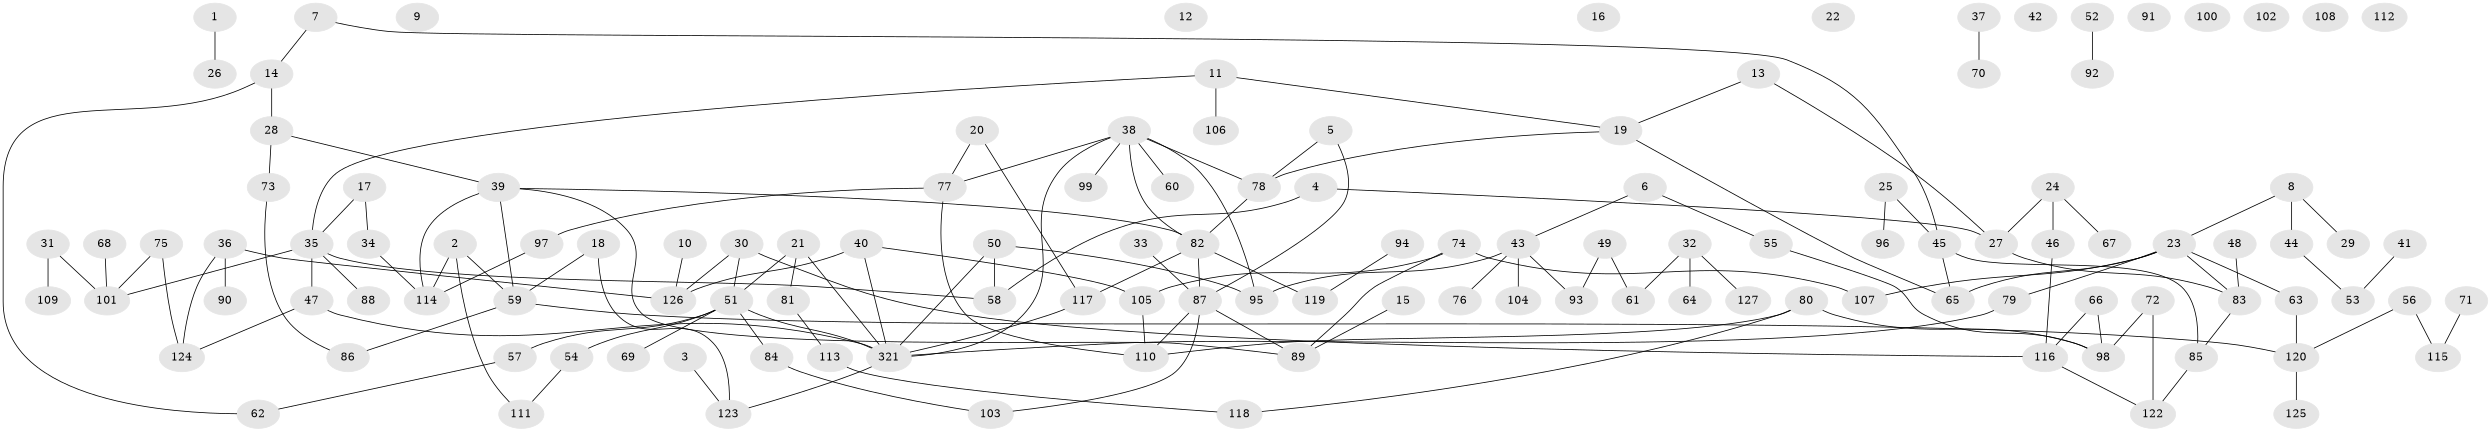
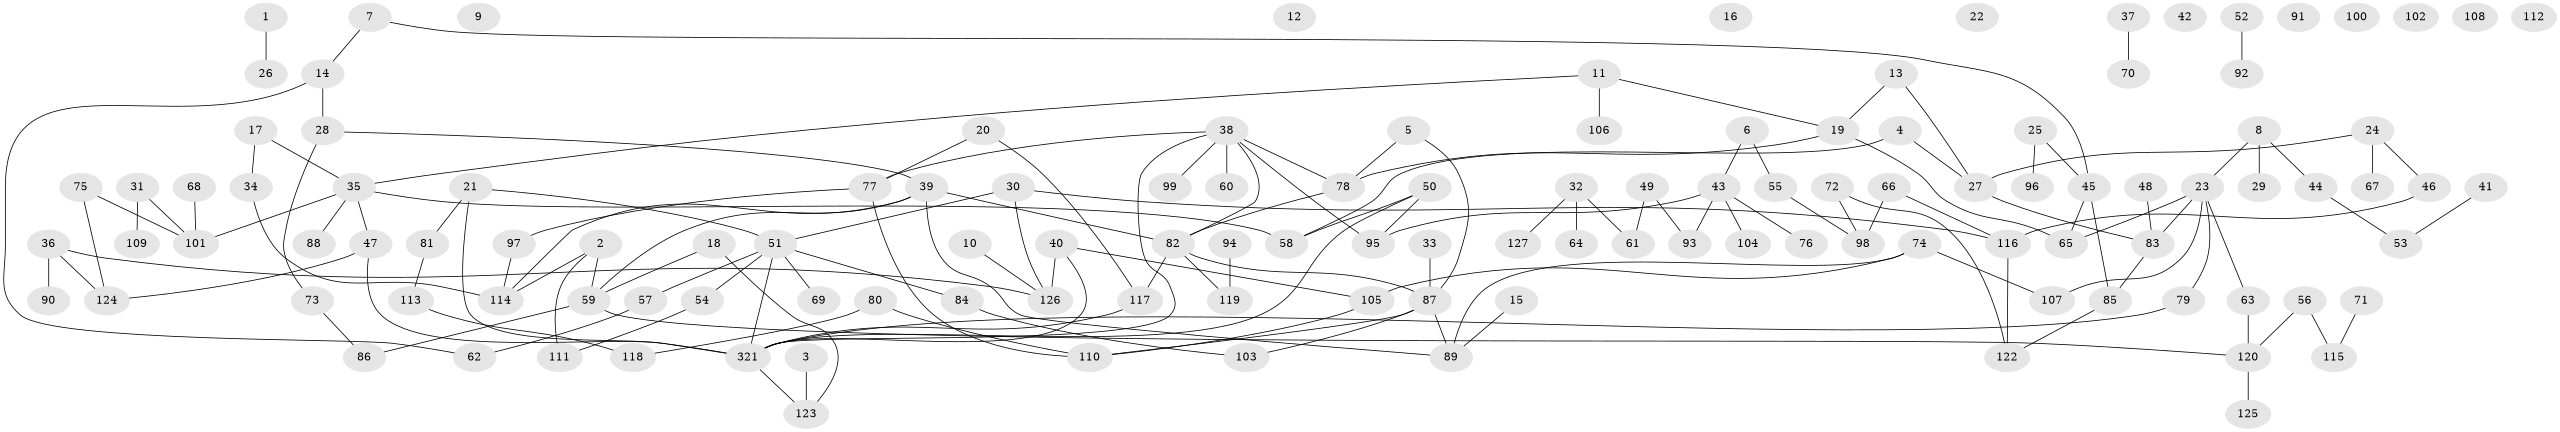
edge "80" -- "98": removed
